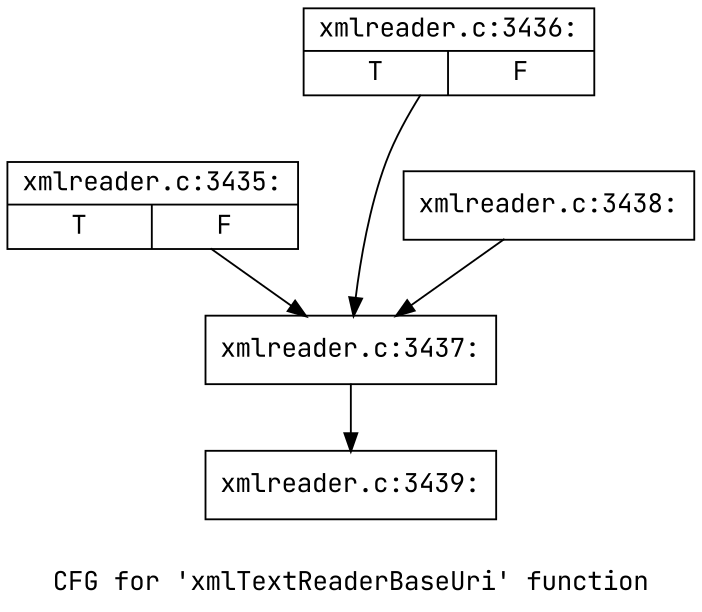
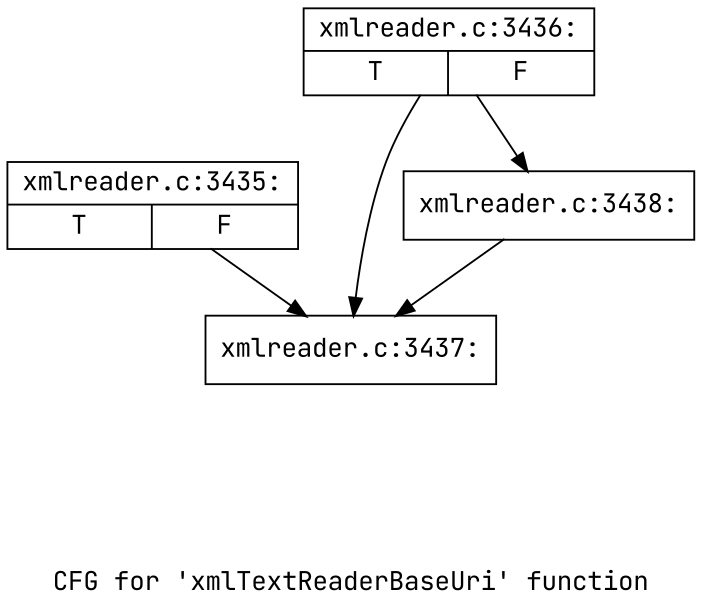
edge "xmlreader.c:3436:" -> "xmlreader.c:3438:": added
node "xmlreader.c:3439:": removed
